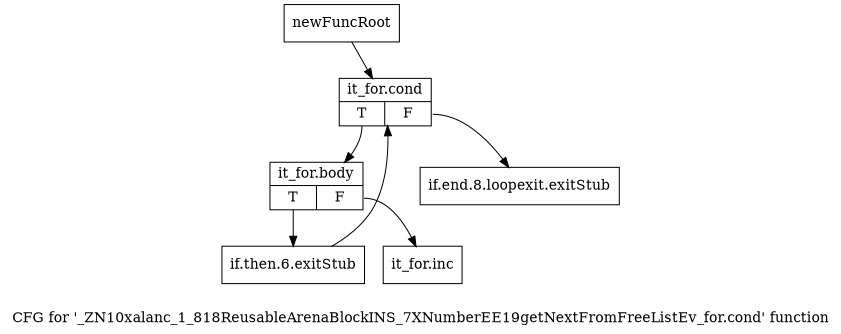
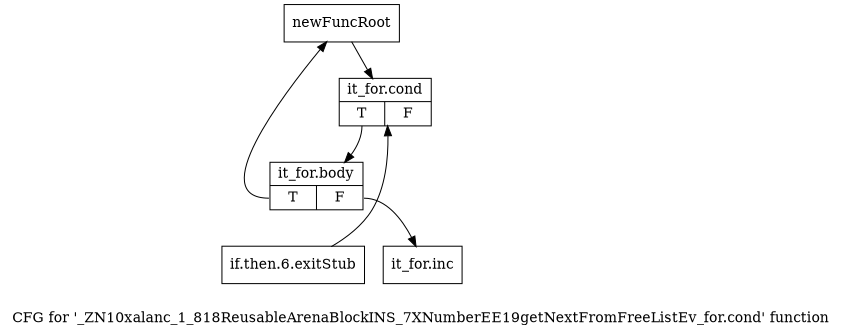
node "if.end.8.loopexit.exitStub": removed
edge "it_for.body" -> "if.then.6.exitStub": now "it_for.body" -> "newFuncRoot"
